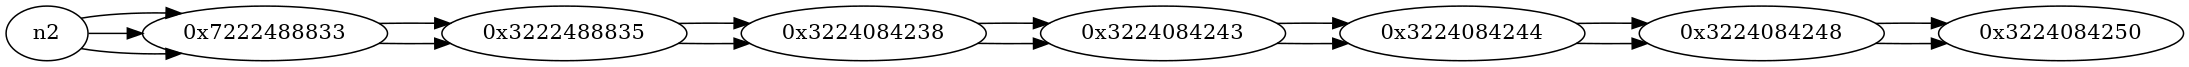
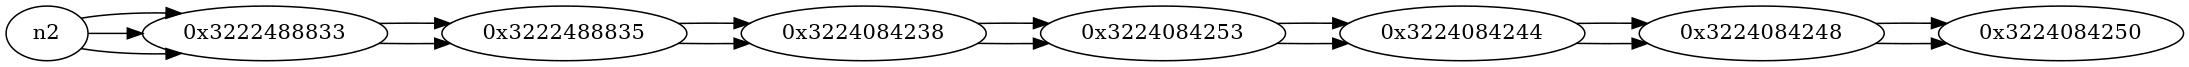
node "0x7222488833": label "0x7222488833" -> "0x3222488833"
node "0x3224084243": label "0x3224084243" -> "0x3224084253"
